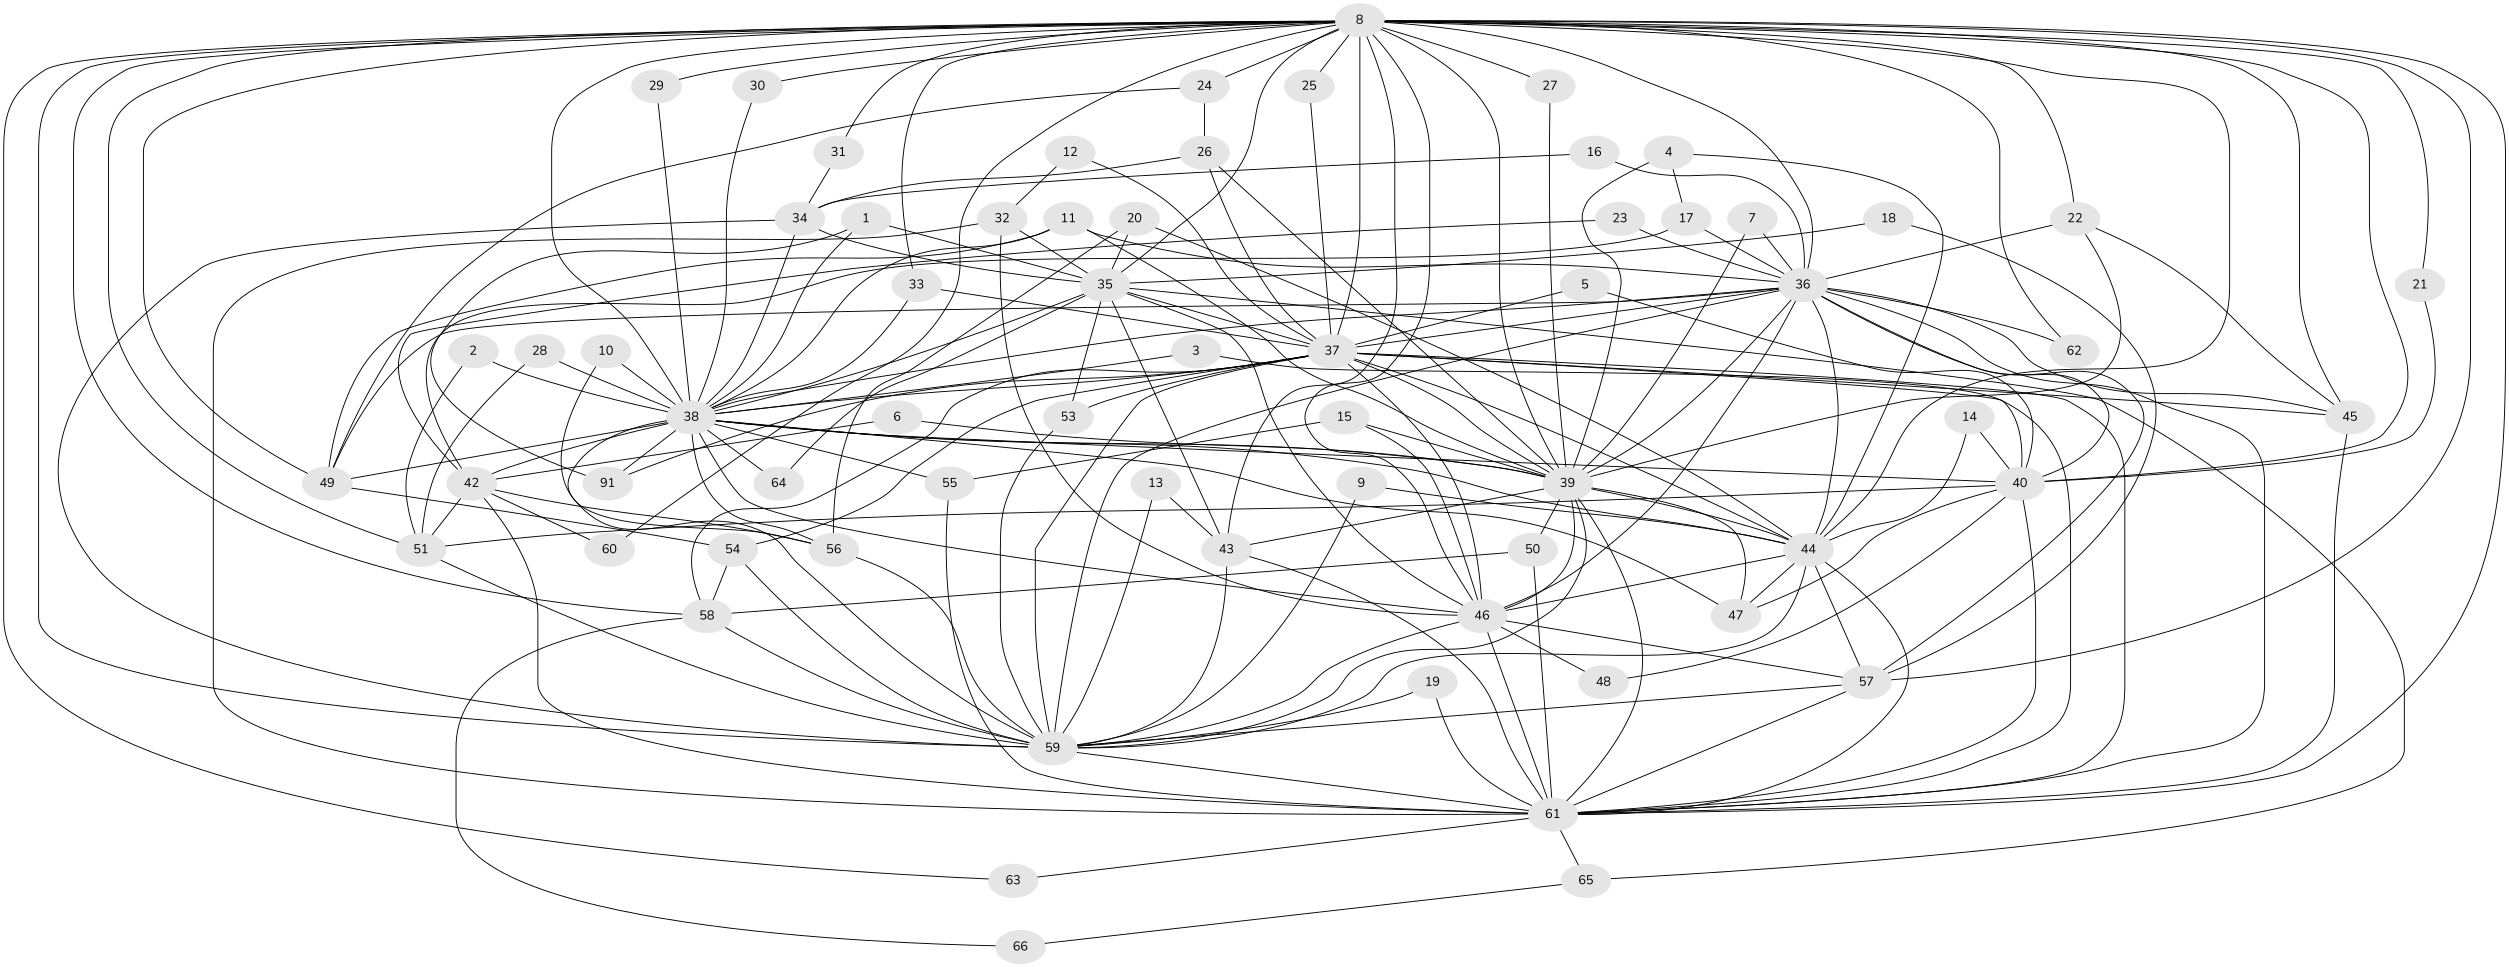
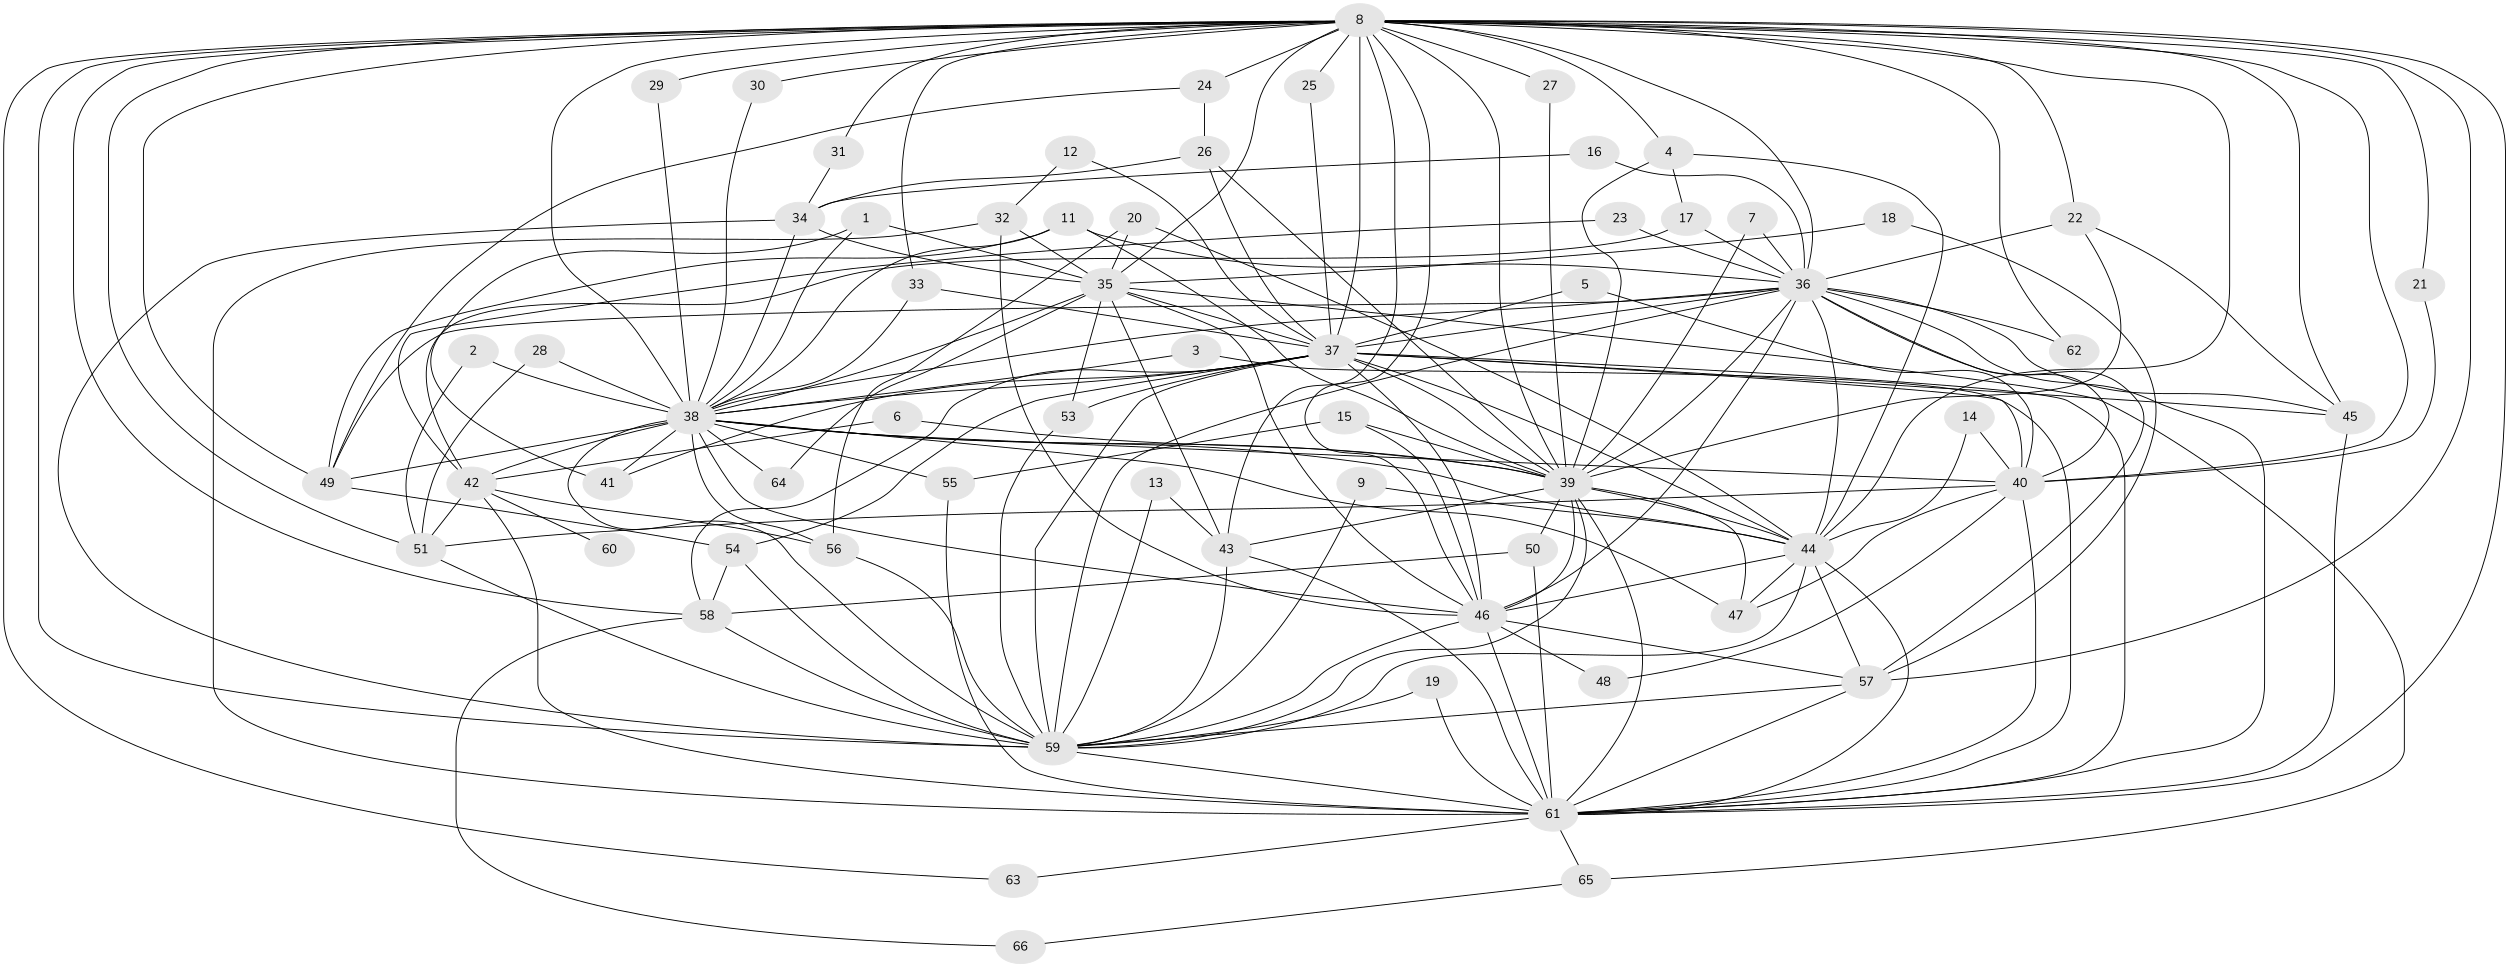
edge "8" -- "60": now "8" -- "4"
node "10": removed
node "91": label "91" -> "41"
